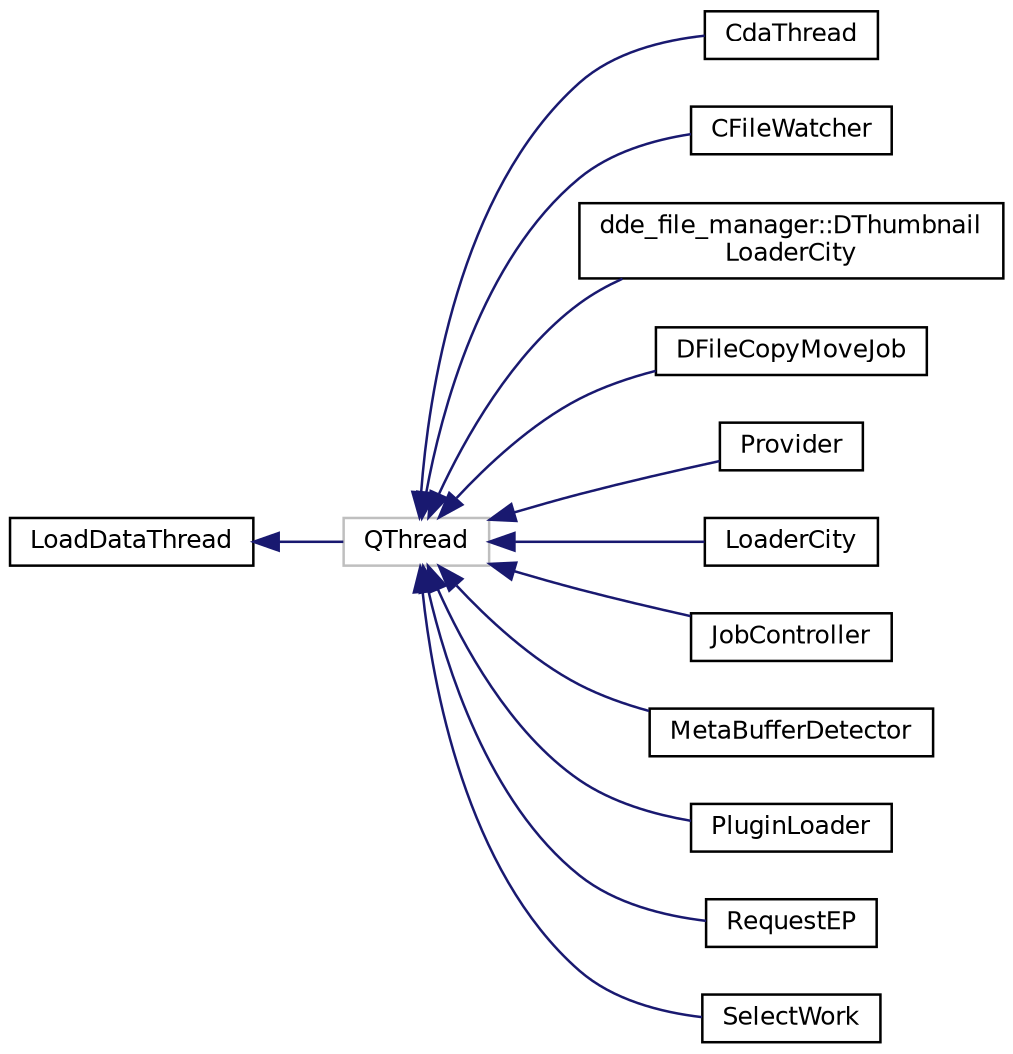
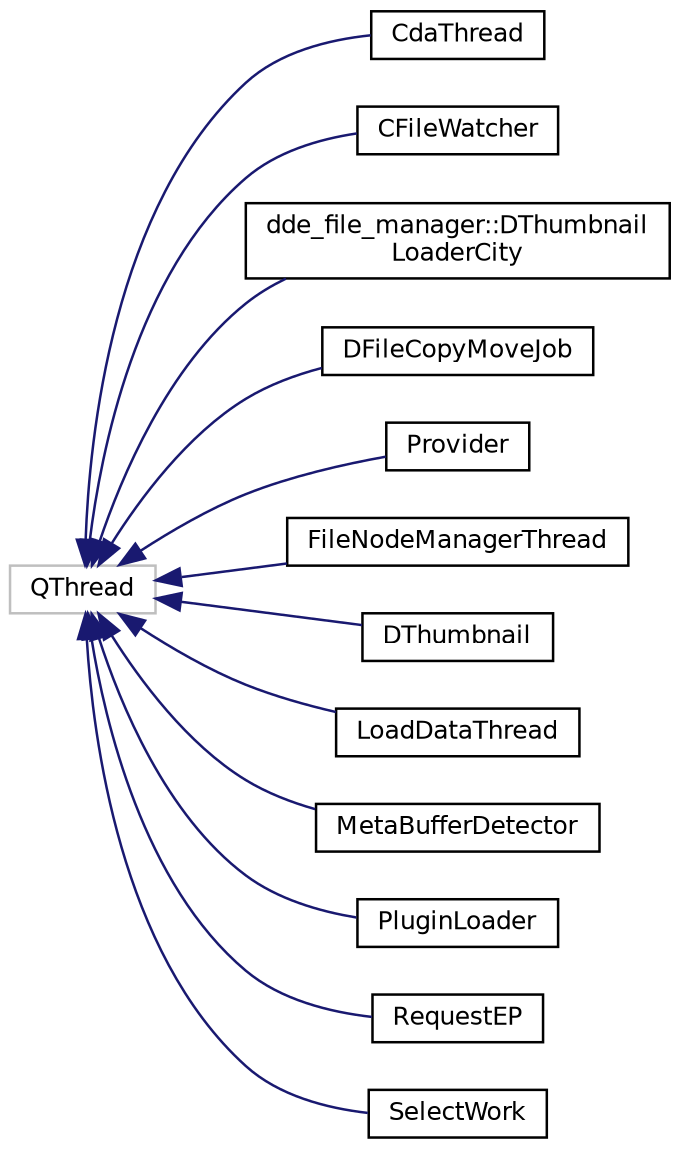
edge "QThread" -> "LoadDataThread": reversed
node "LoaderCity": label "LoaderCity" -> "FileNodeManagerThread"
node "JobController": label "JobController" -> "DThumbnail"
